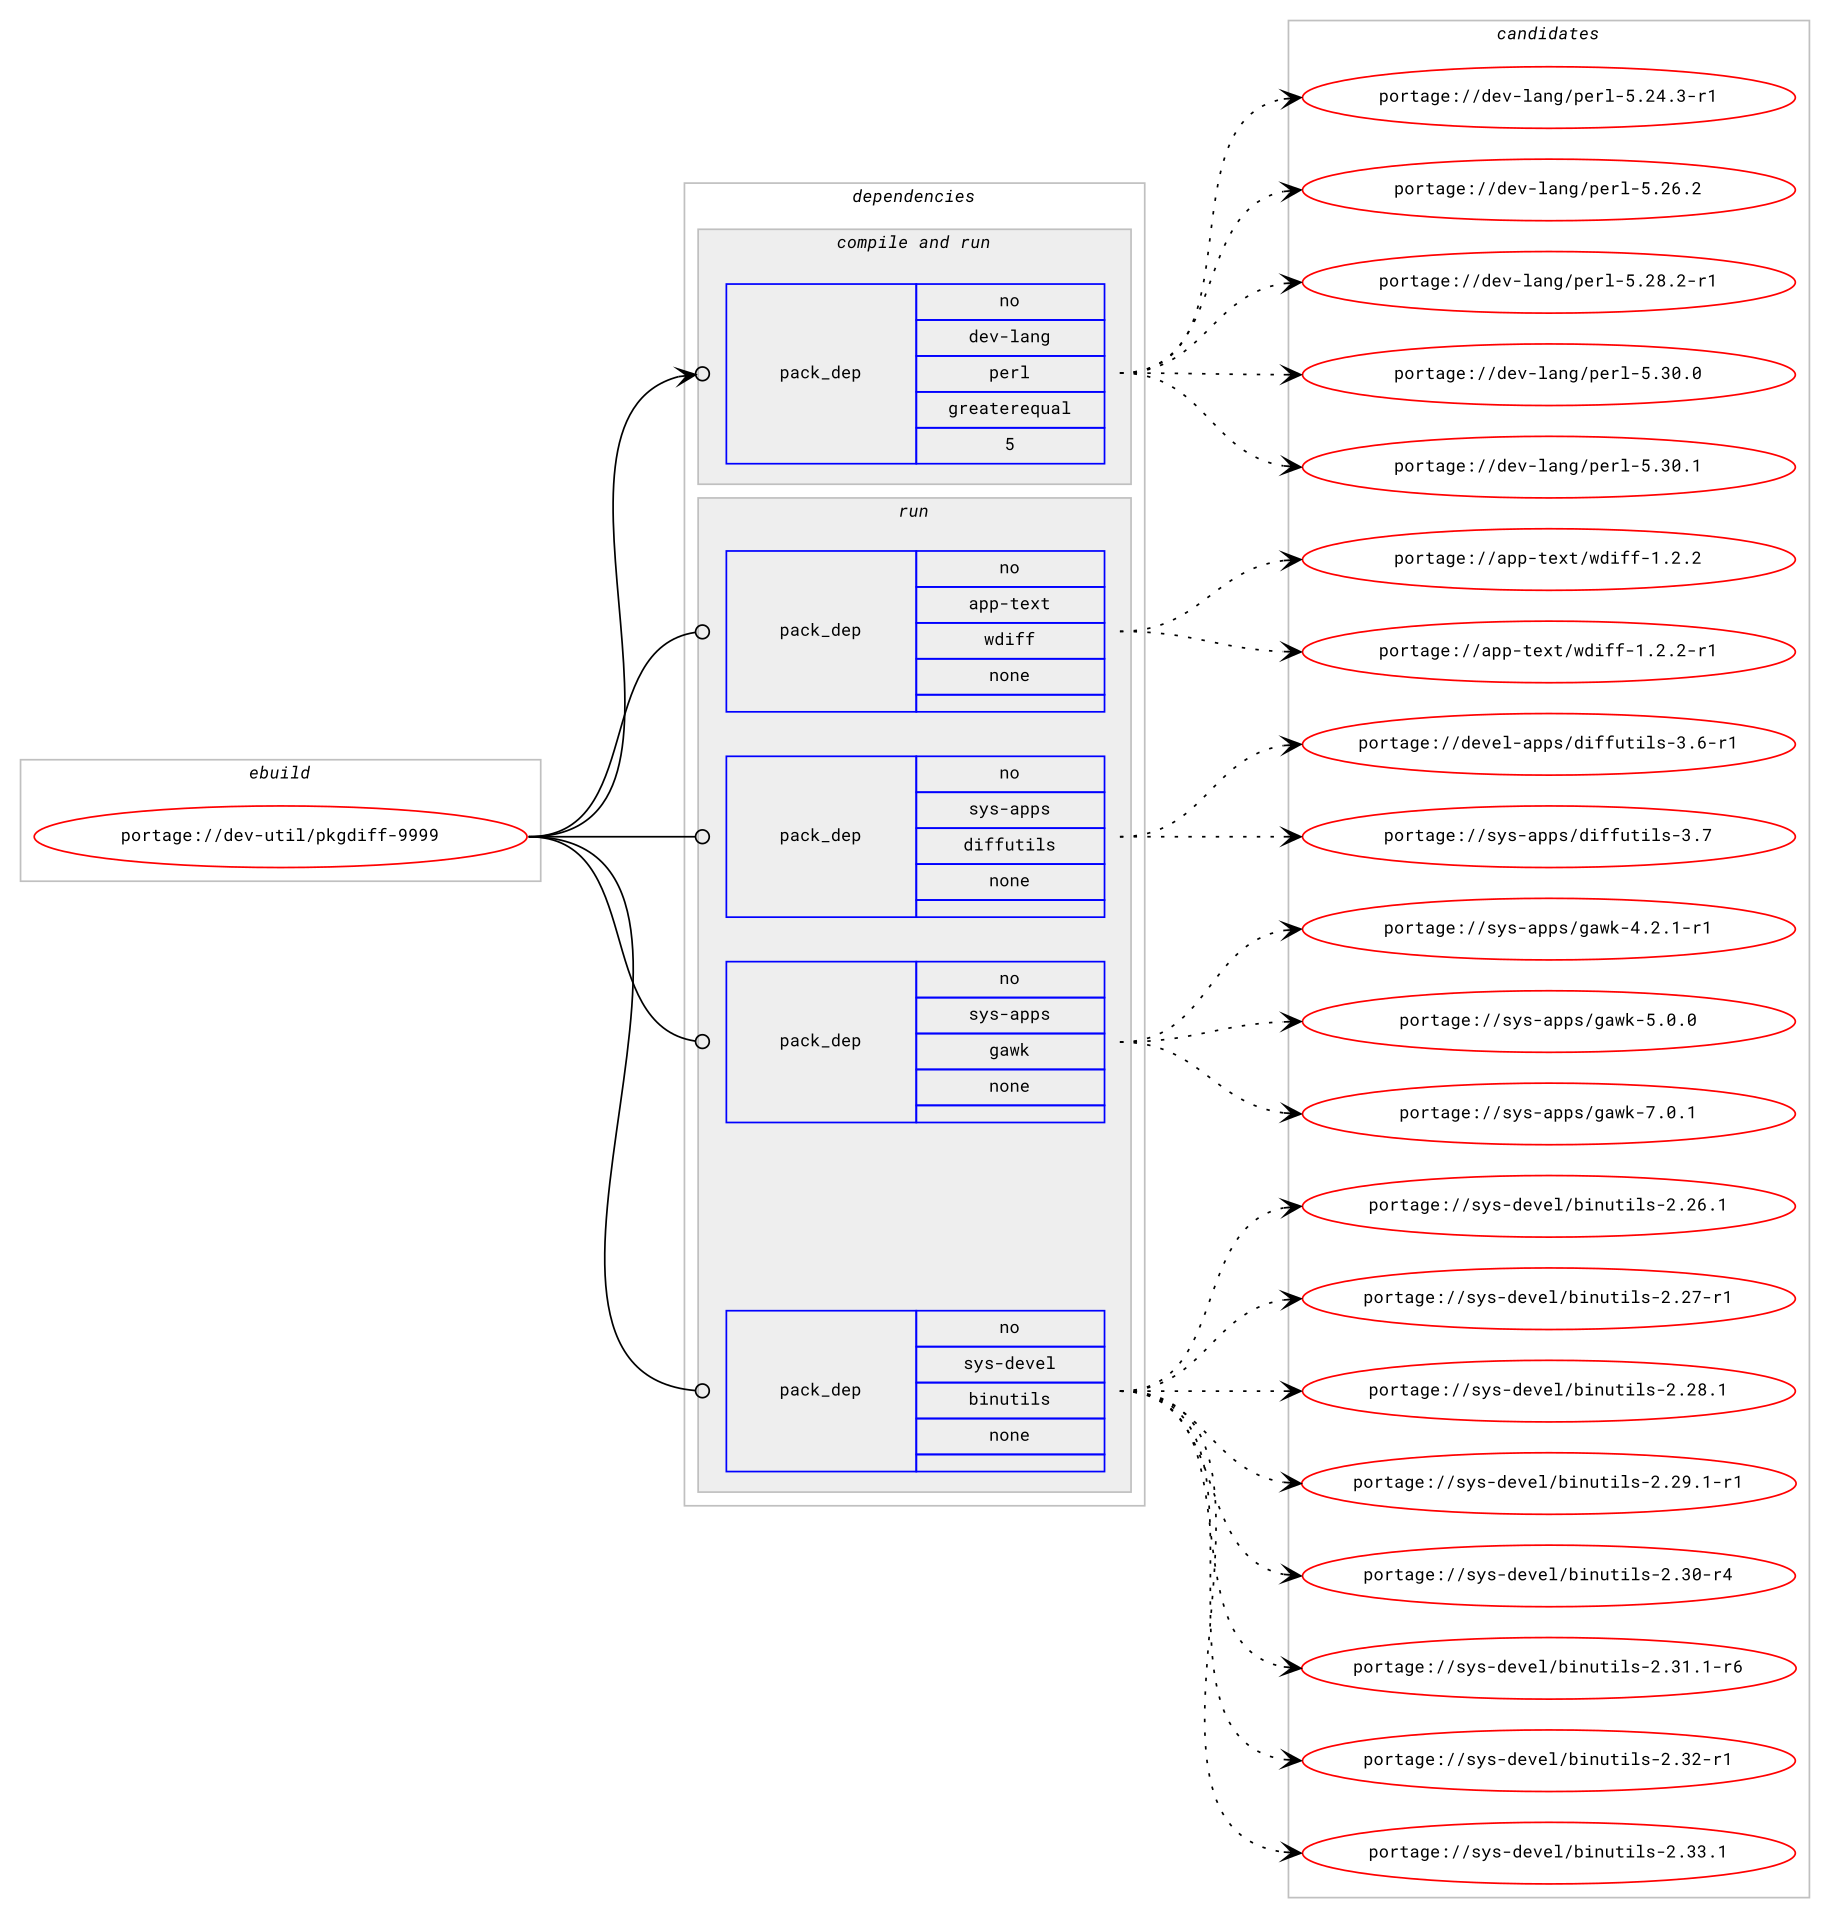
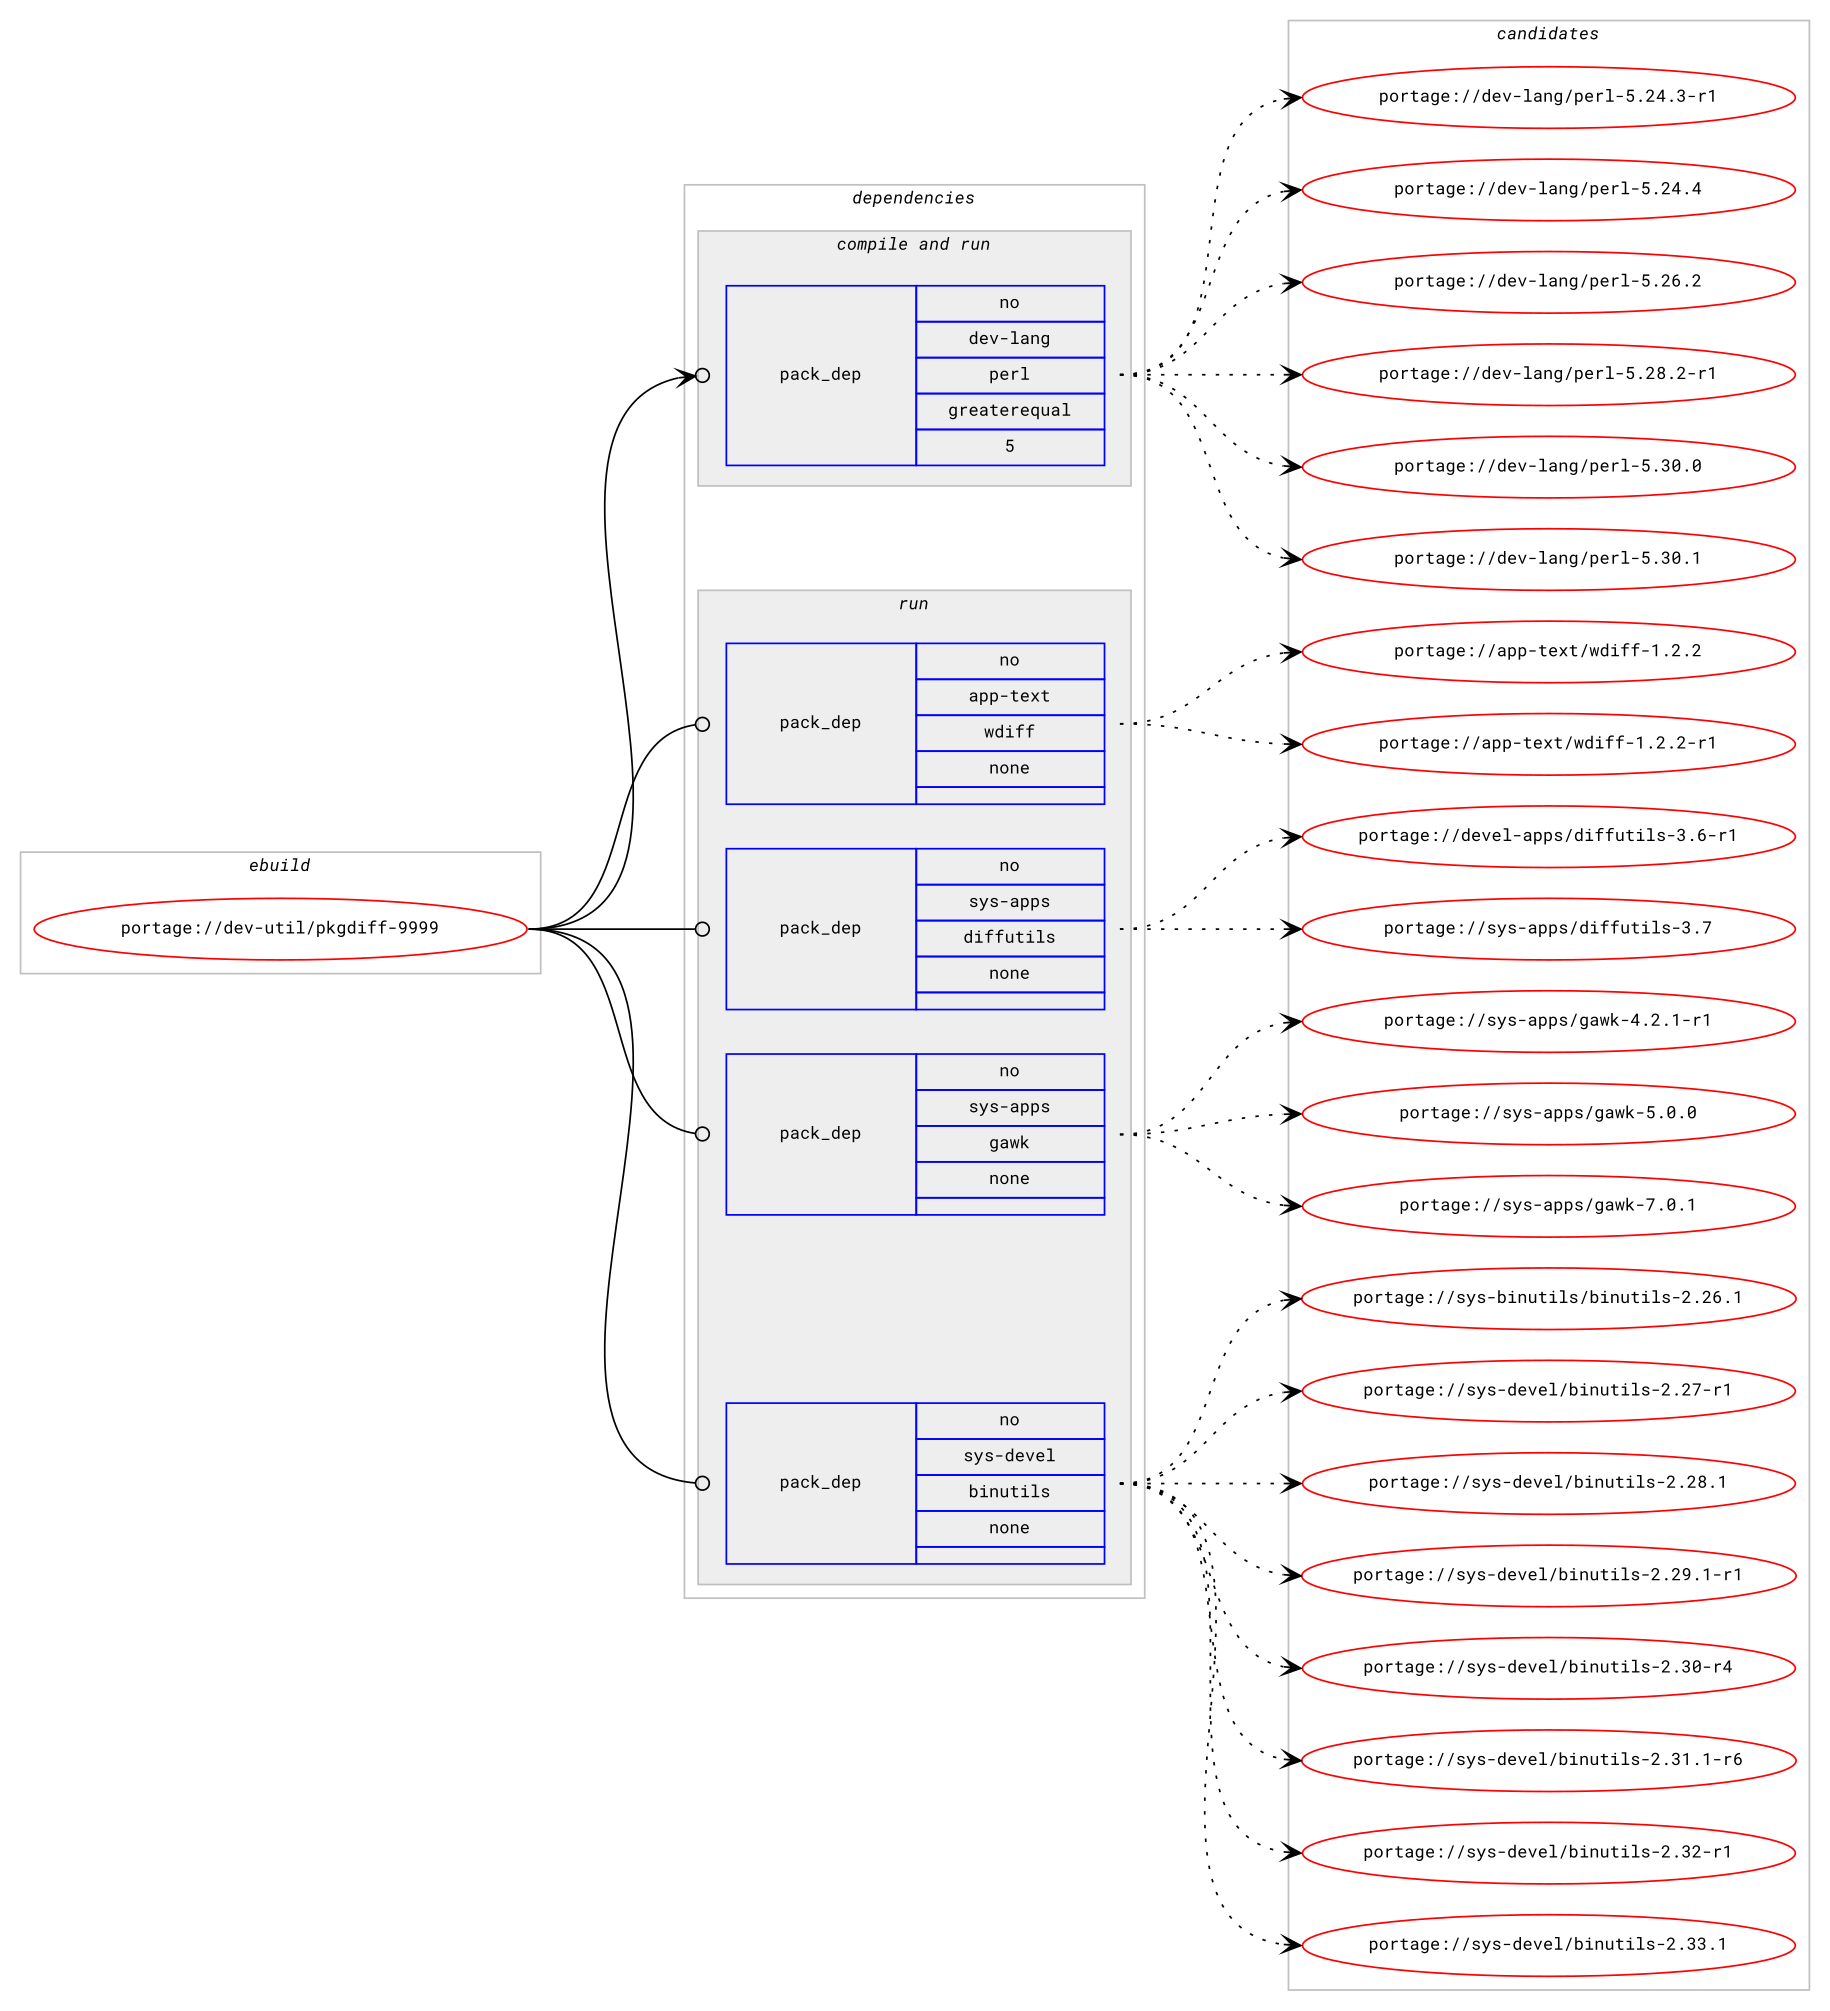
node "portage://dev-lang/perl-5.24.4": added
node "portage://sys-devel/binutils-2.26.1": label "portage://sys-devel/binutils-2.26.1" -> "portage://sys-binutils/binutils-2.26.1"
